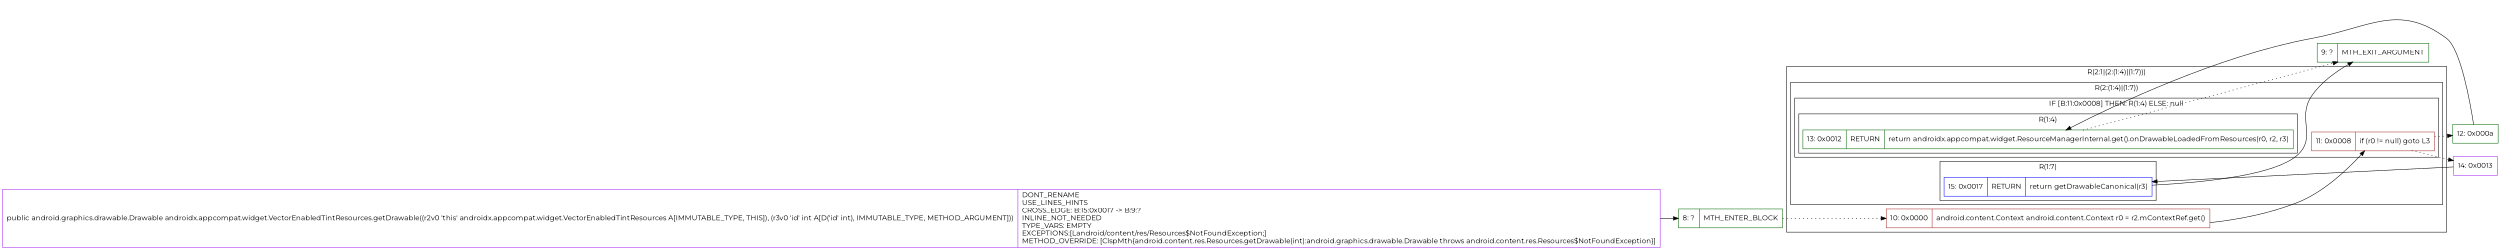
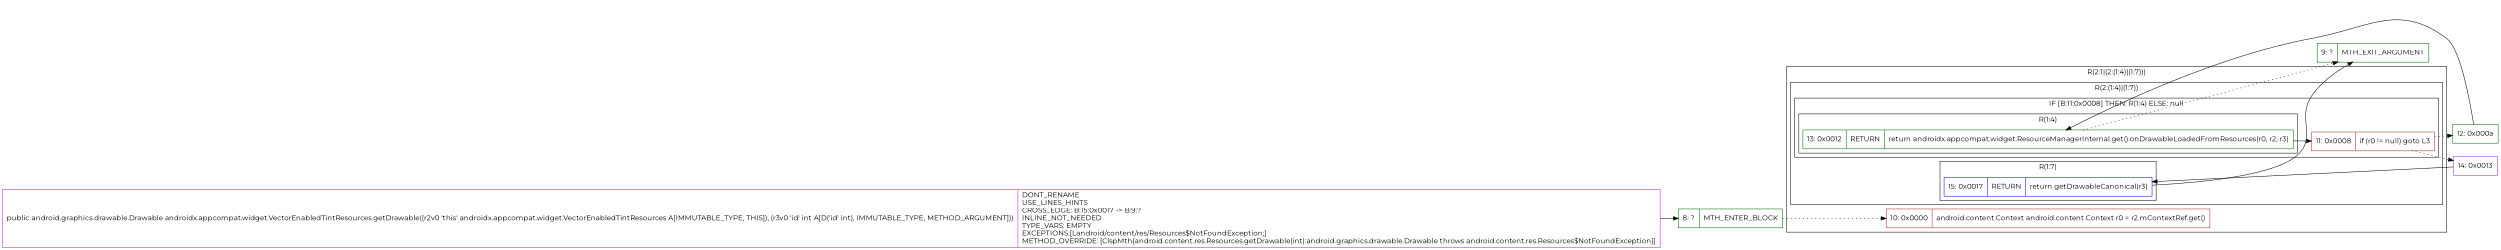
edge "10: 0x0000" -> "11: 0x0008": now "13: 0x0012" -> "11: 0x0008"
